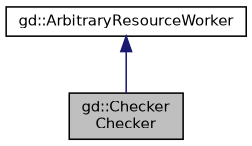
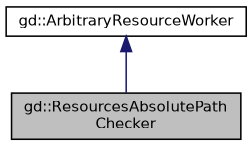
node "gd::Checker Checker": label "gd::Checker Checker" -> "gd::ResourcesAbsolutePath Checker"
